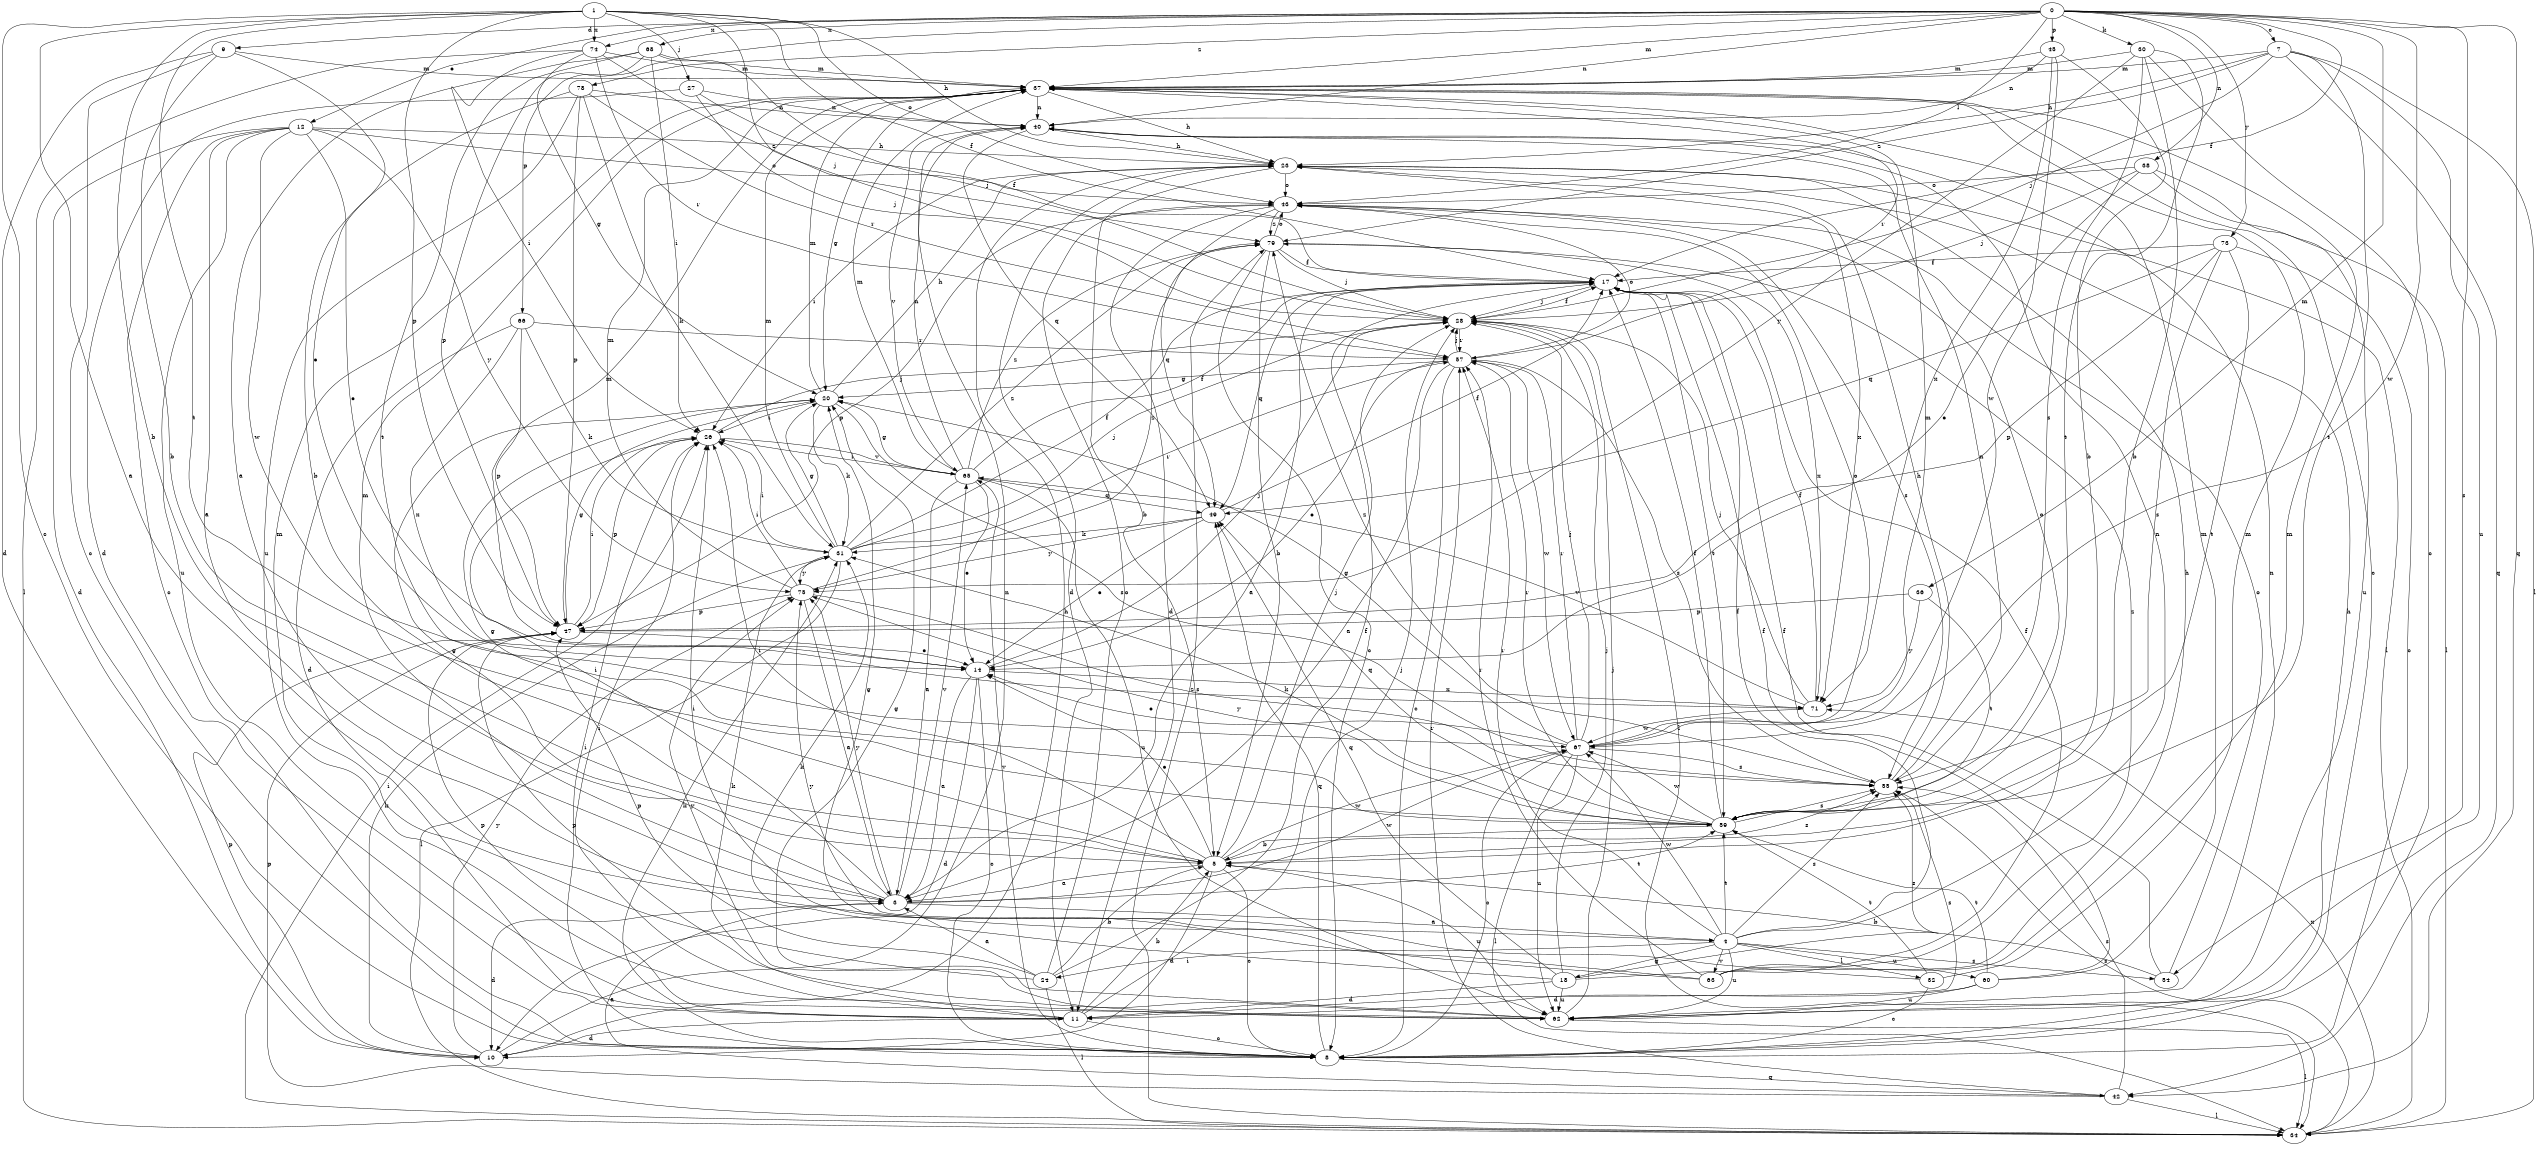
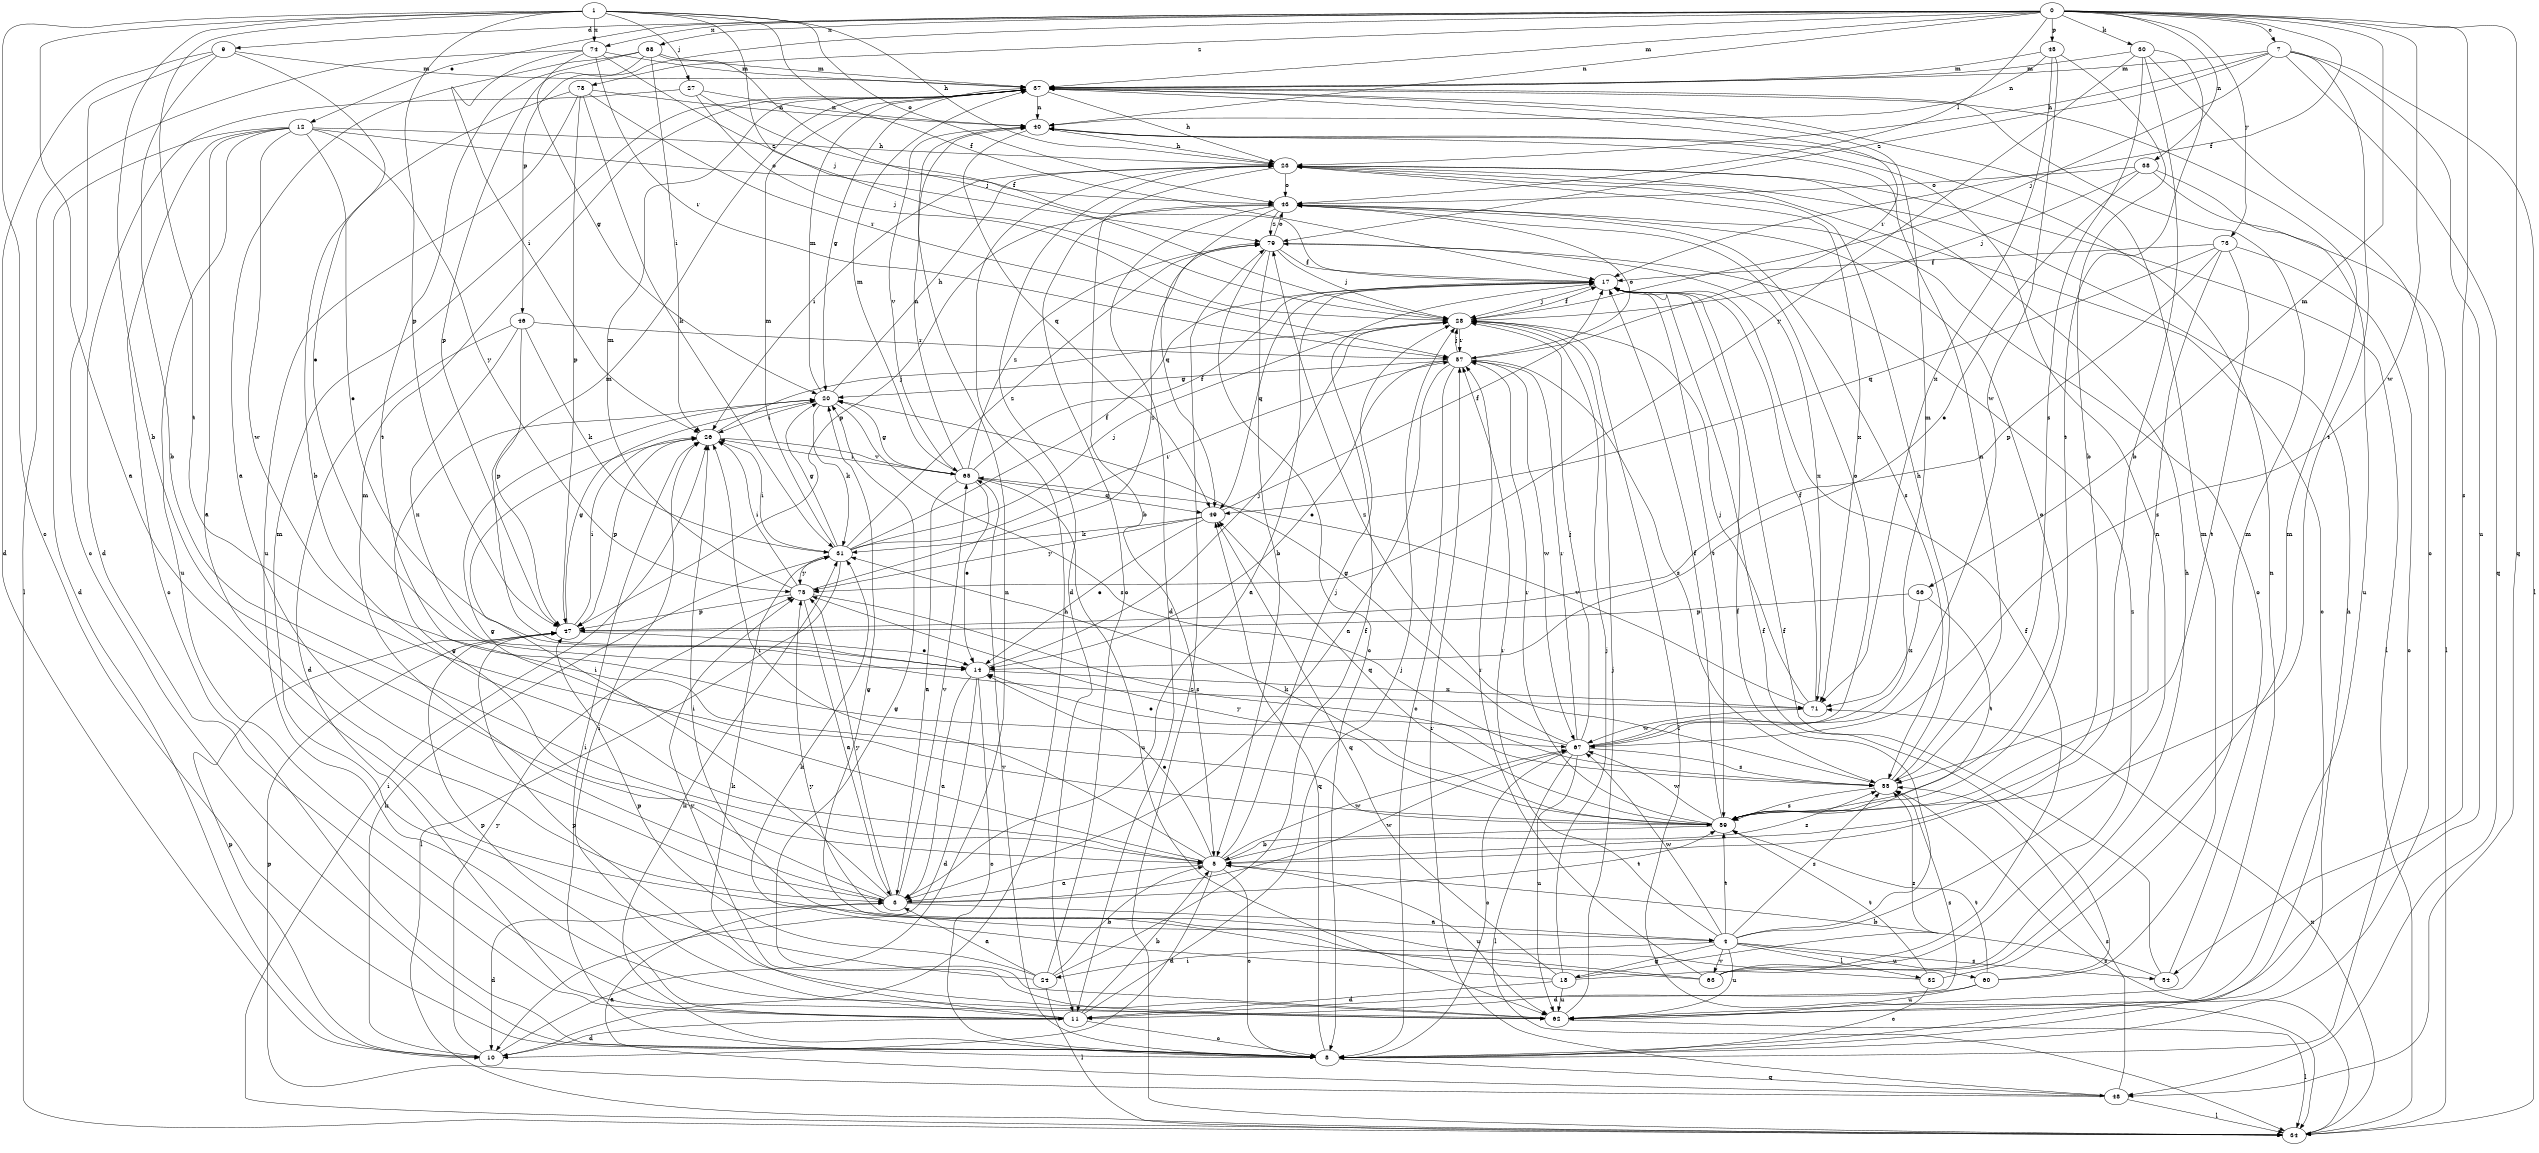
node "66": label "66" -> "46"
edge "37" -> "8": now "23" -> "8"
edge "36" -> "71": label "y" -> "x"
edge "59" -> "55": reversed
node "42": label "42" -> "48"
